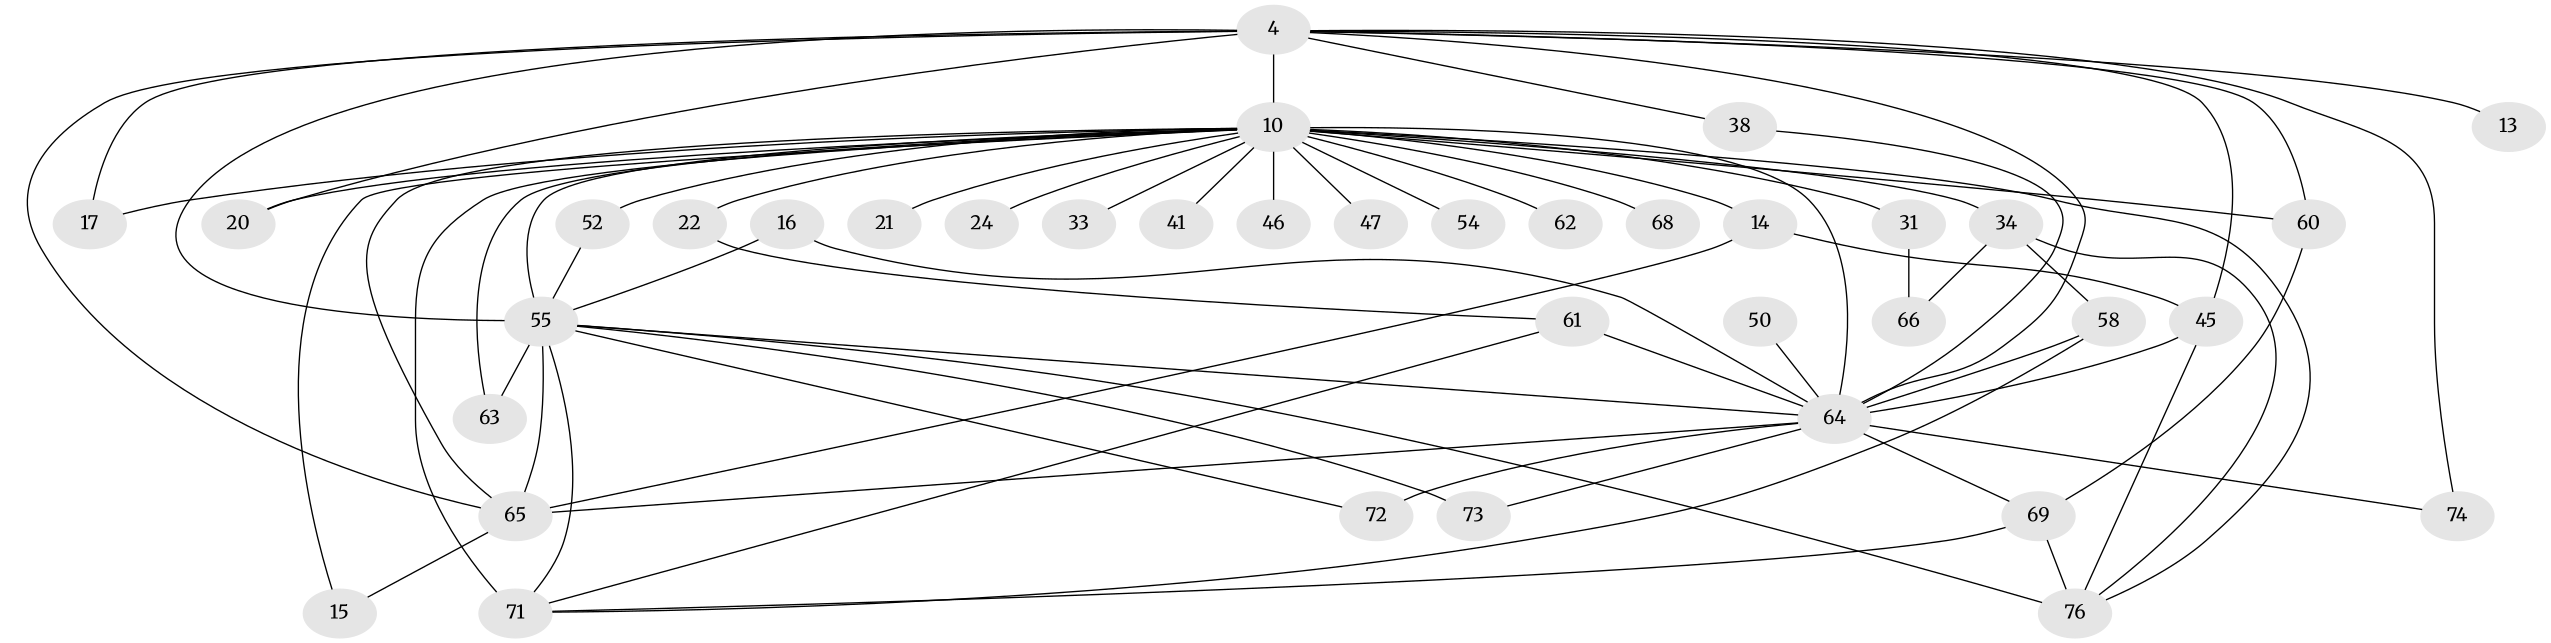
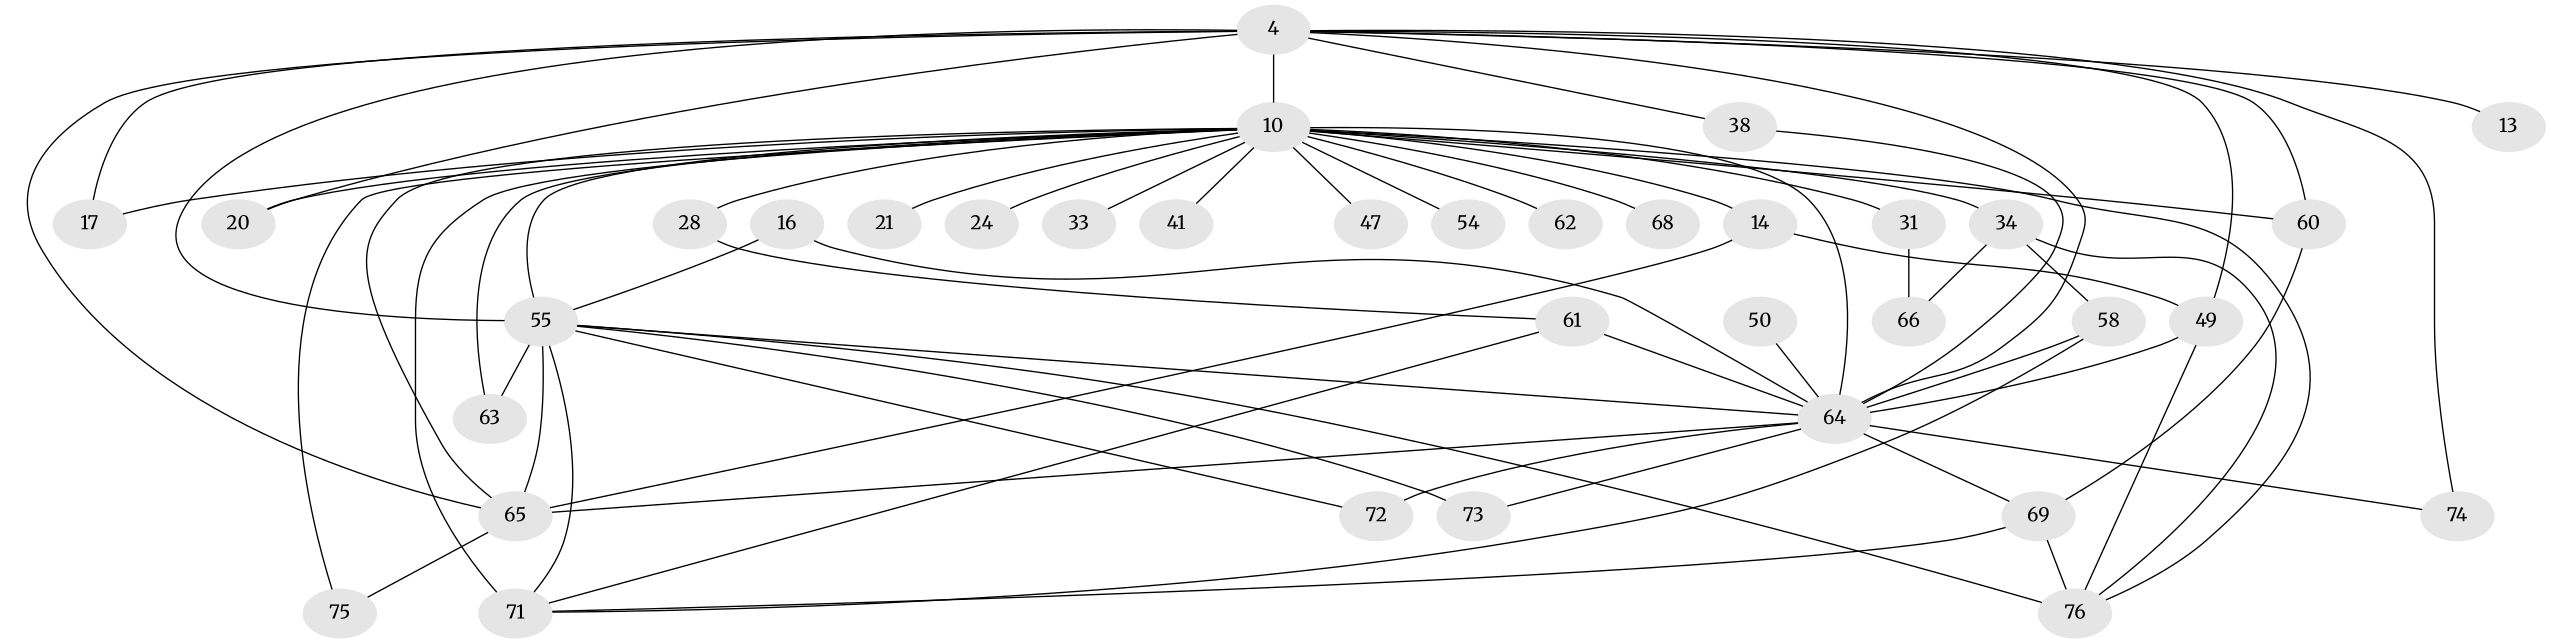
node "52": removed
node "22": label "22" -> "28"
node "46": removed
node "45": label "45" -> "49"
node "15": label "15" -> "75"
